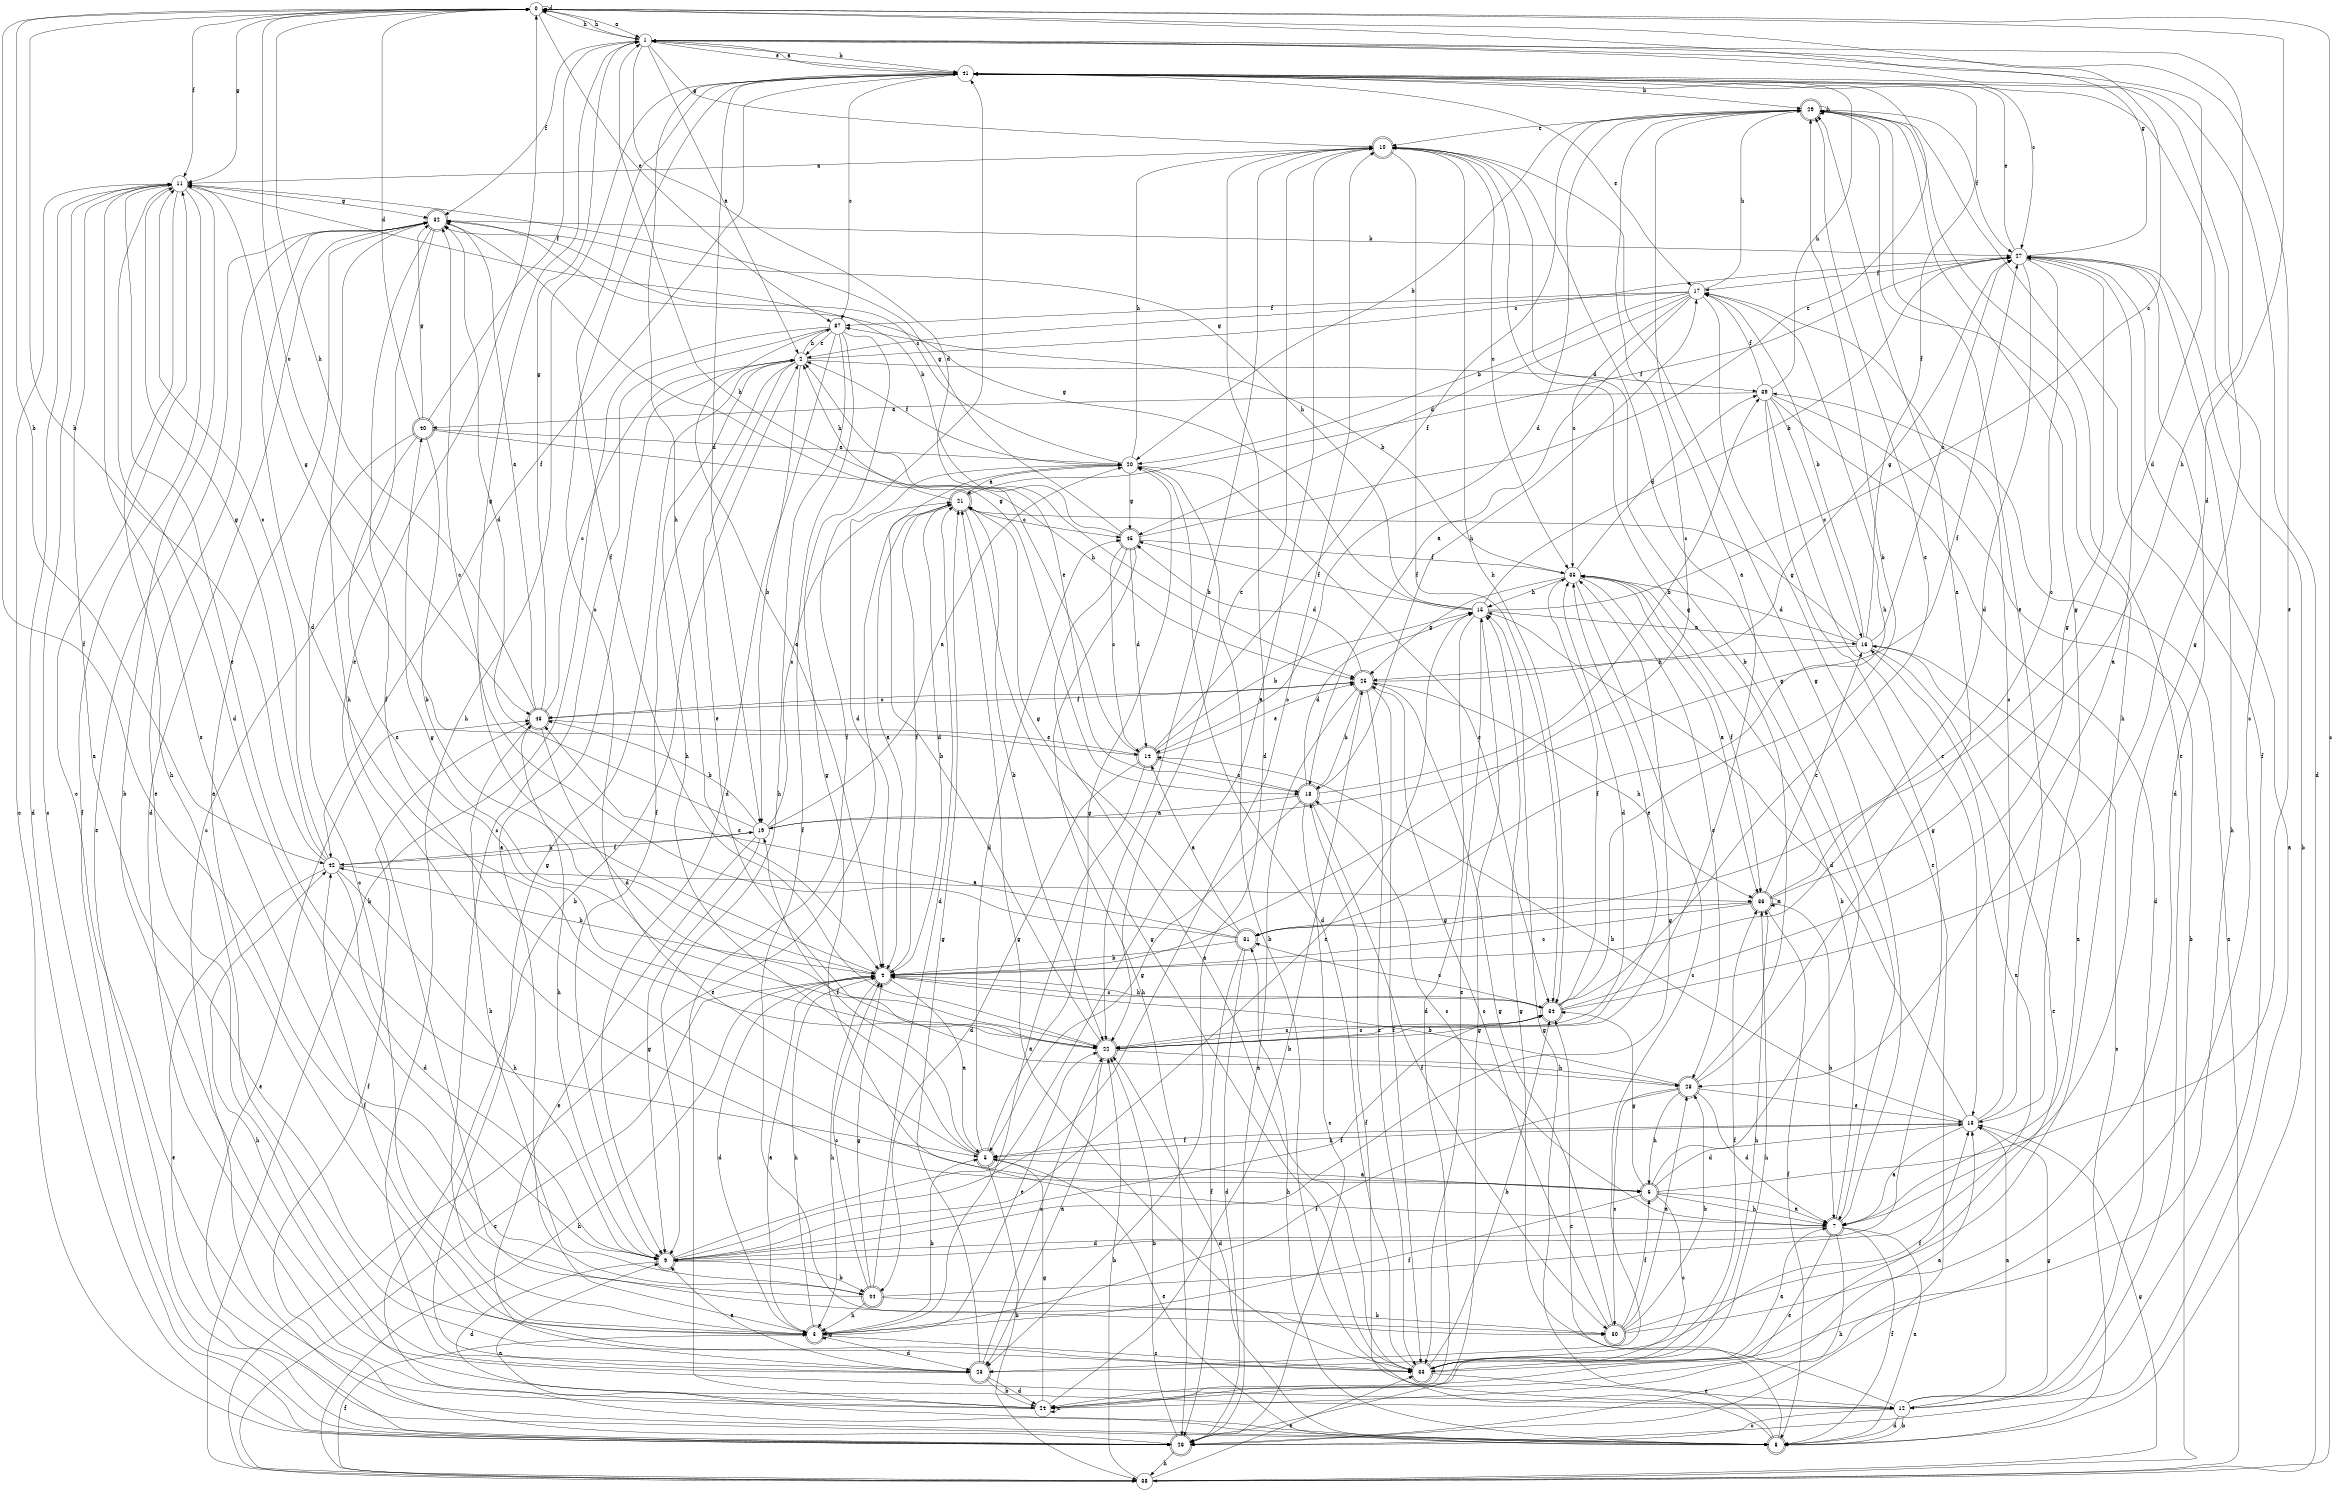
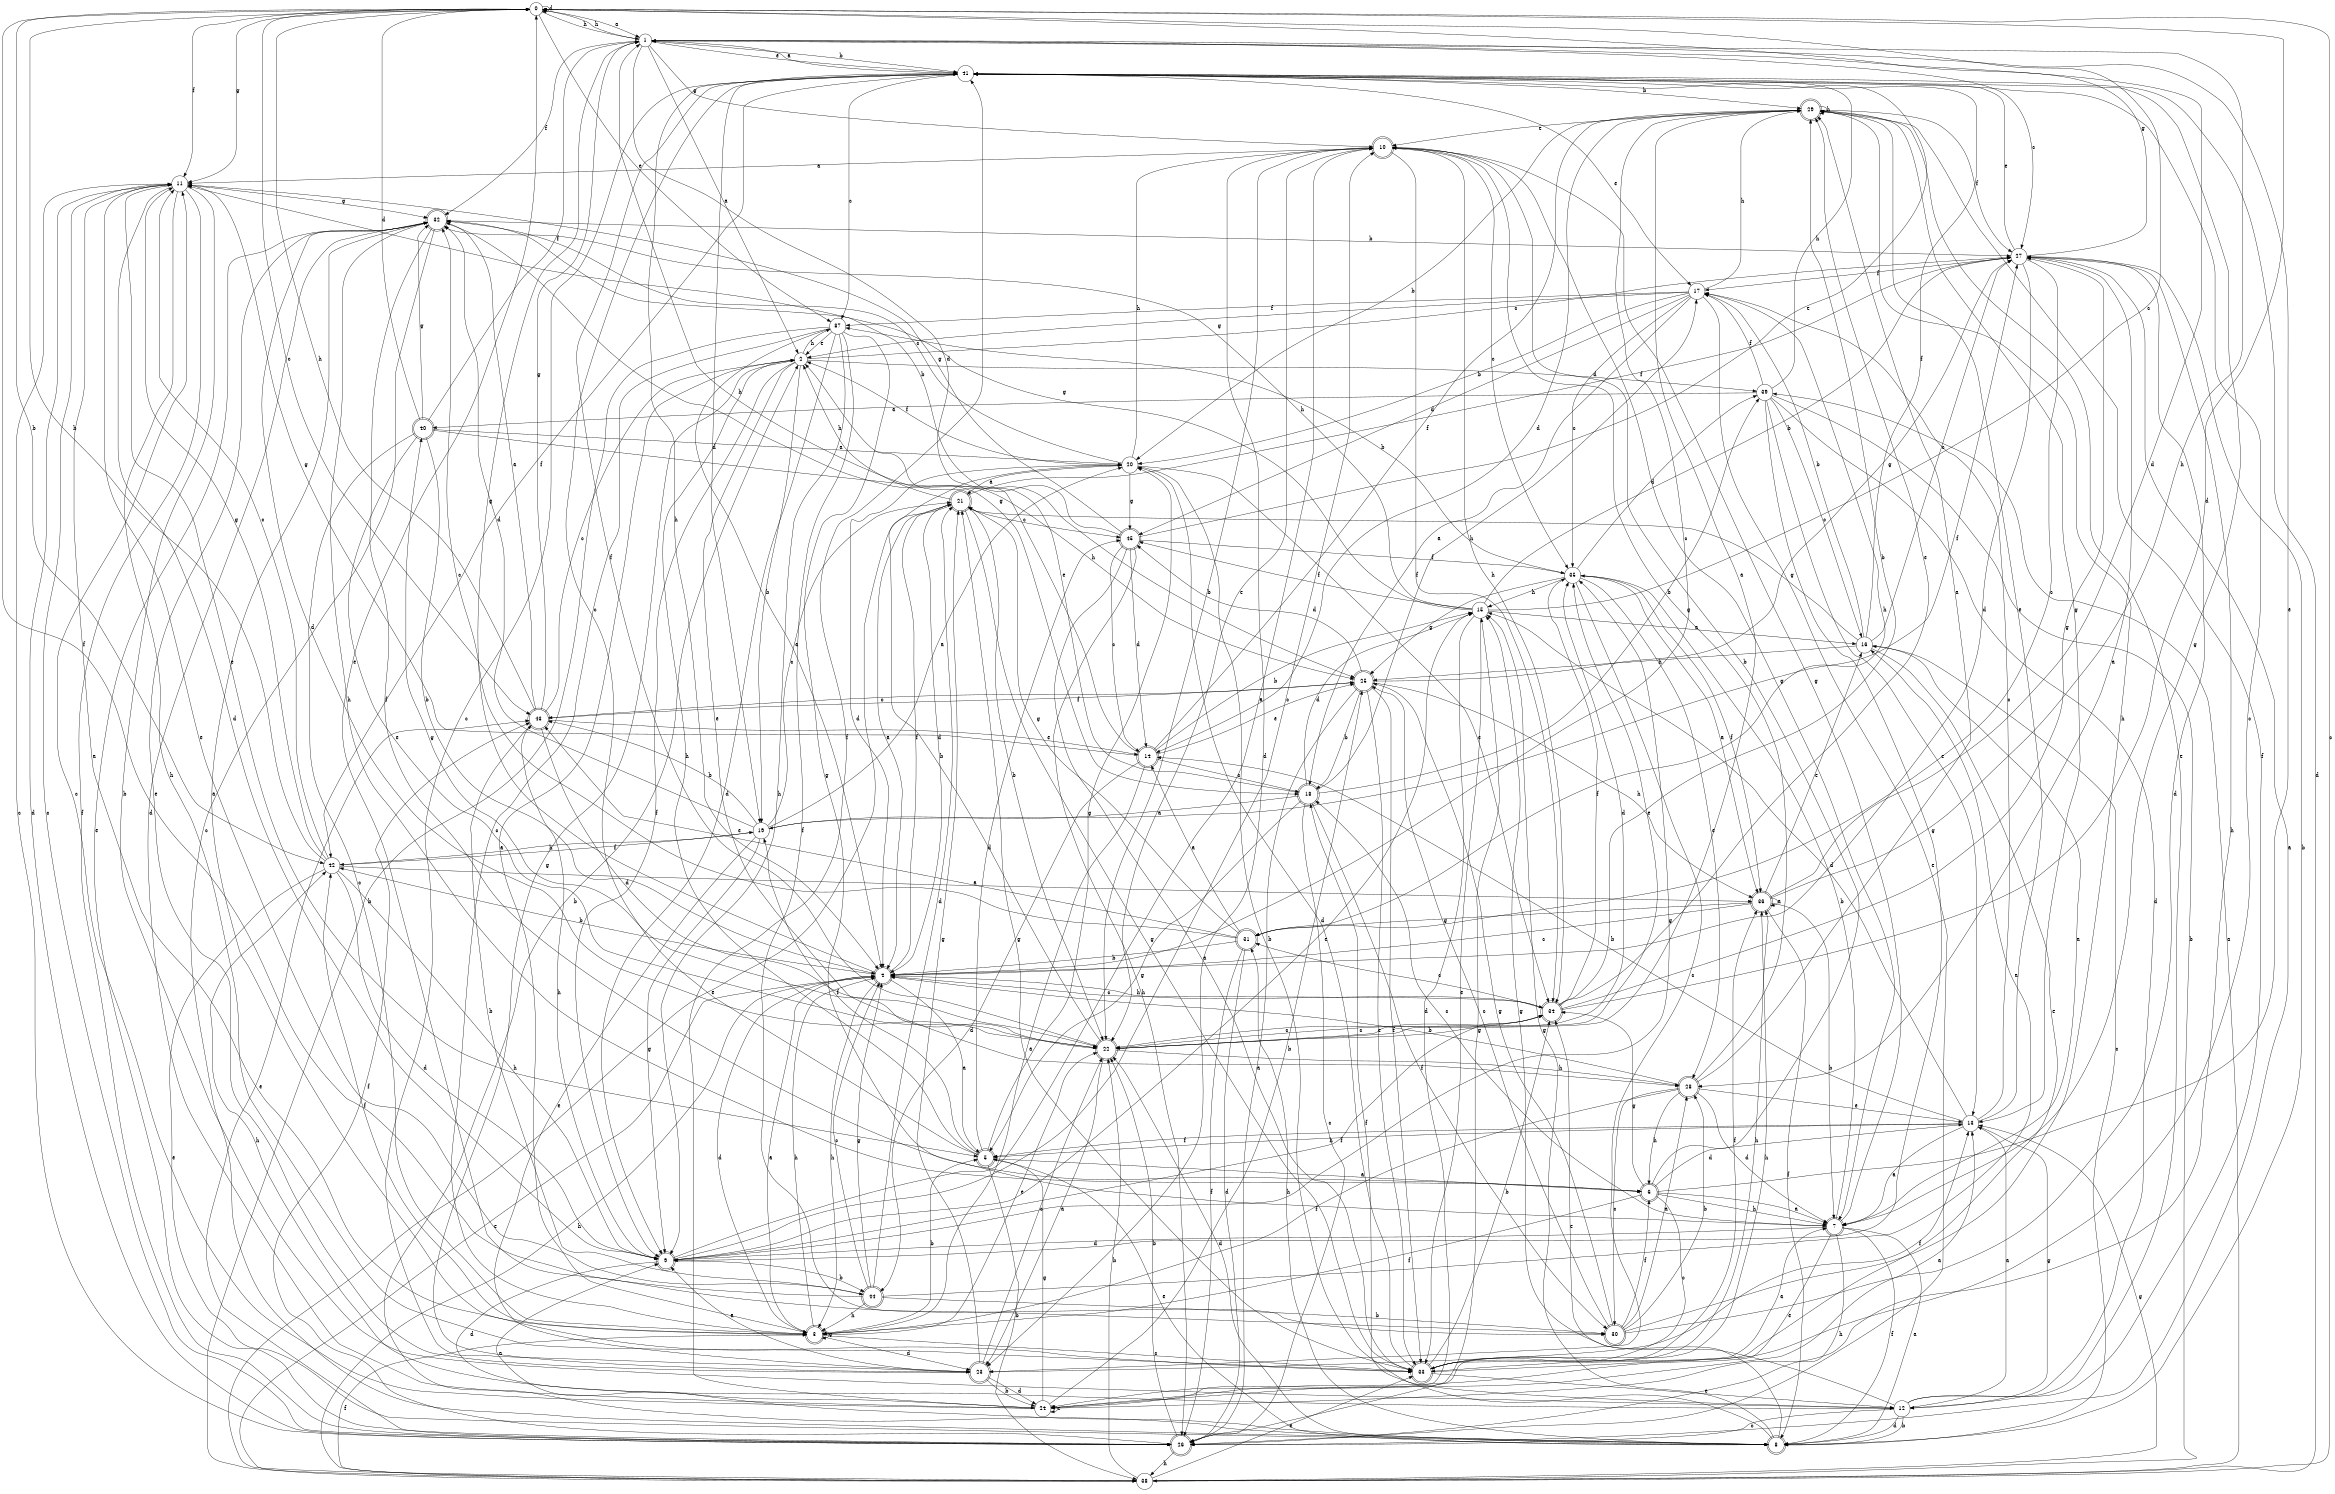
edge "16" -> "35": removed, label "d"
edge "23" -> "41": label "h" -> "c"
